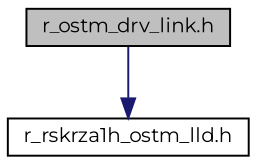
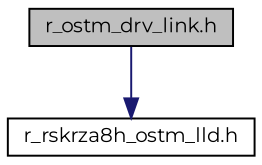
node "r_rskrza1h_ostm_lld.h": label "r_rskrza1h_ostm_lld.h" -> "r_rskrza8h_ostm_lld.h"
